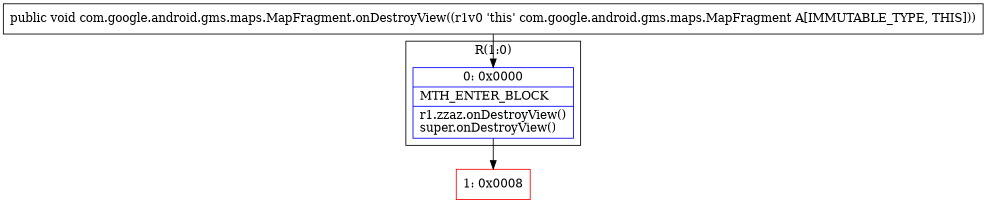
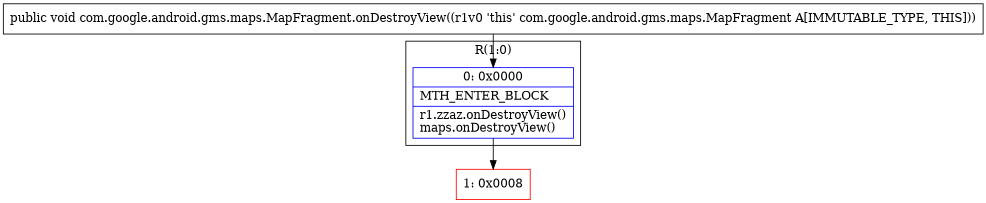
node "0: 0x0000": text "super.onDestroyView()" -> "maps.onDestroyView()"
